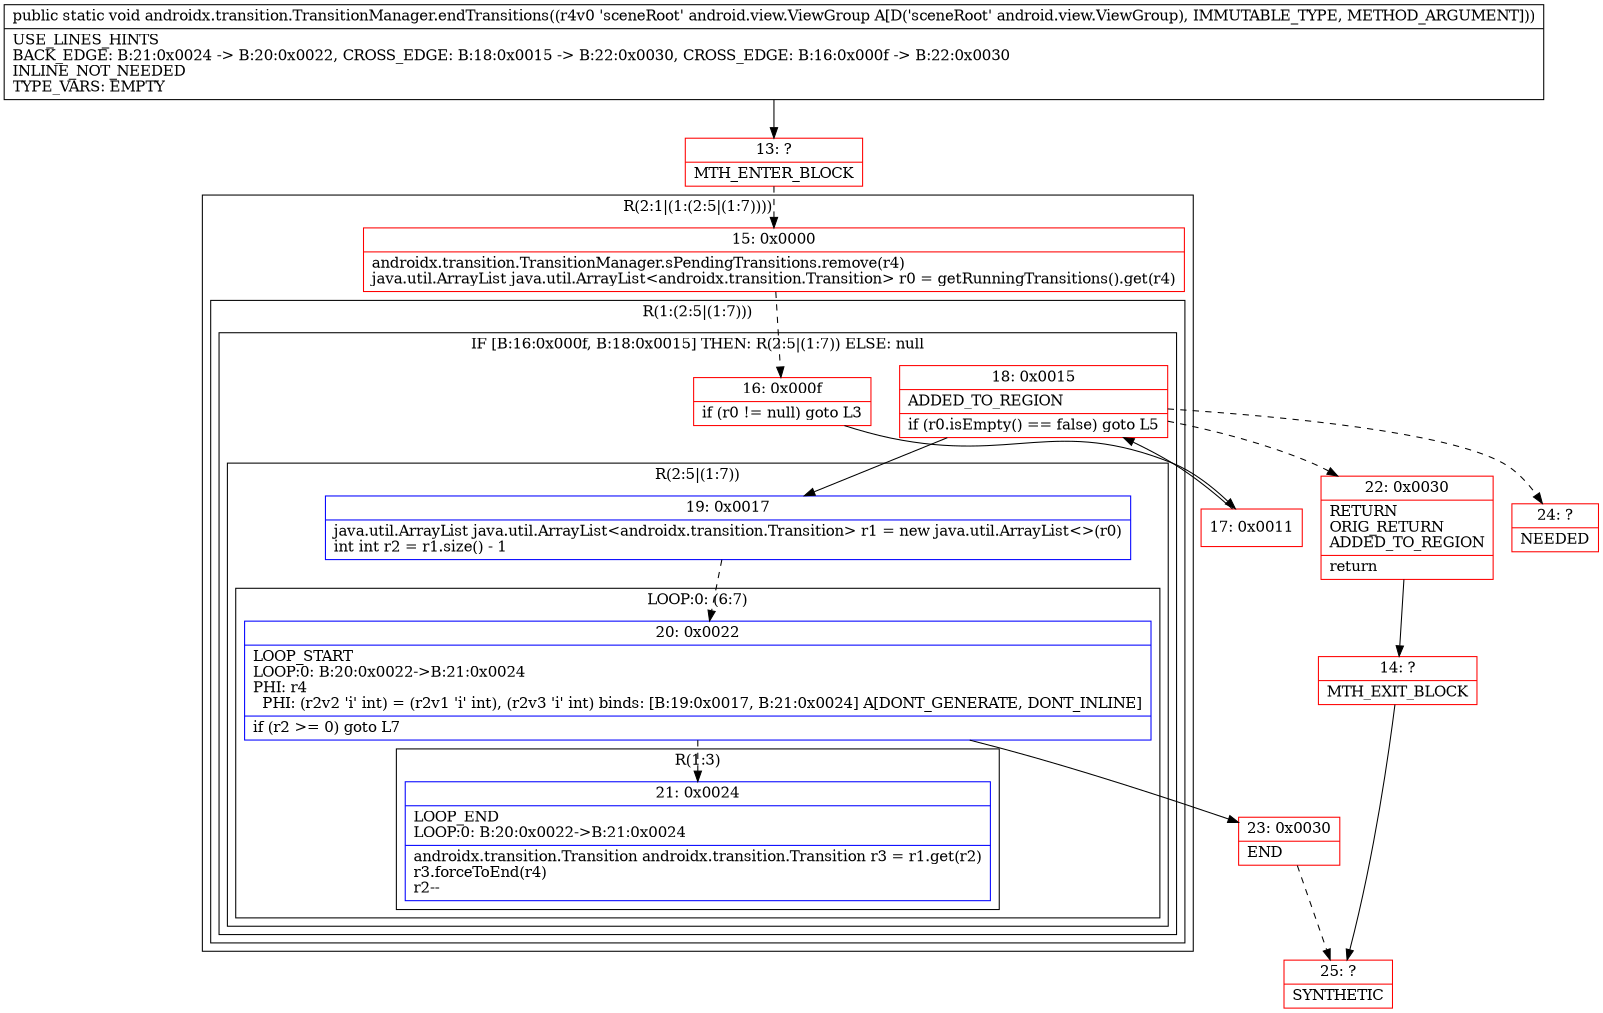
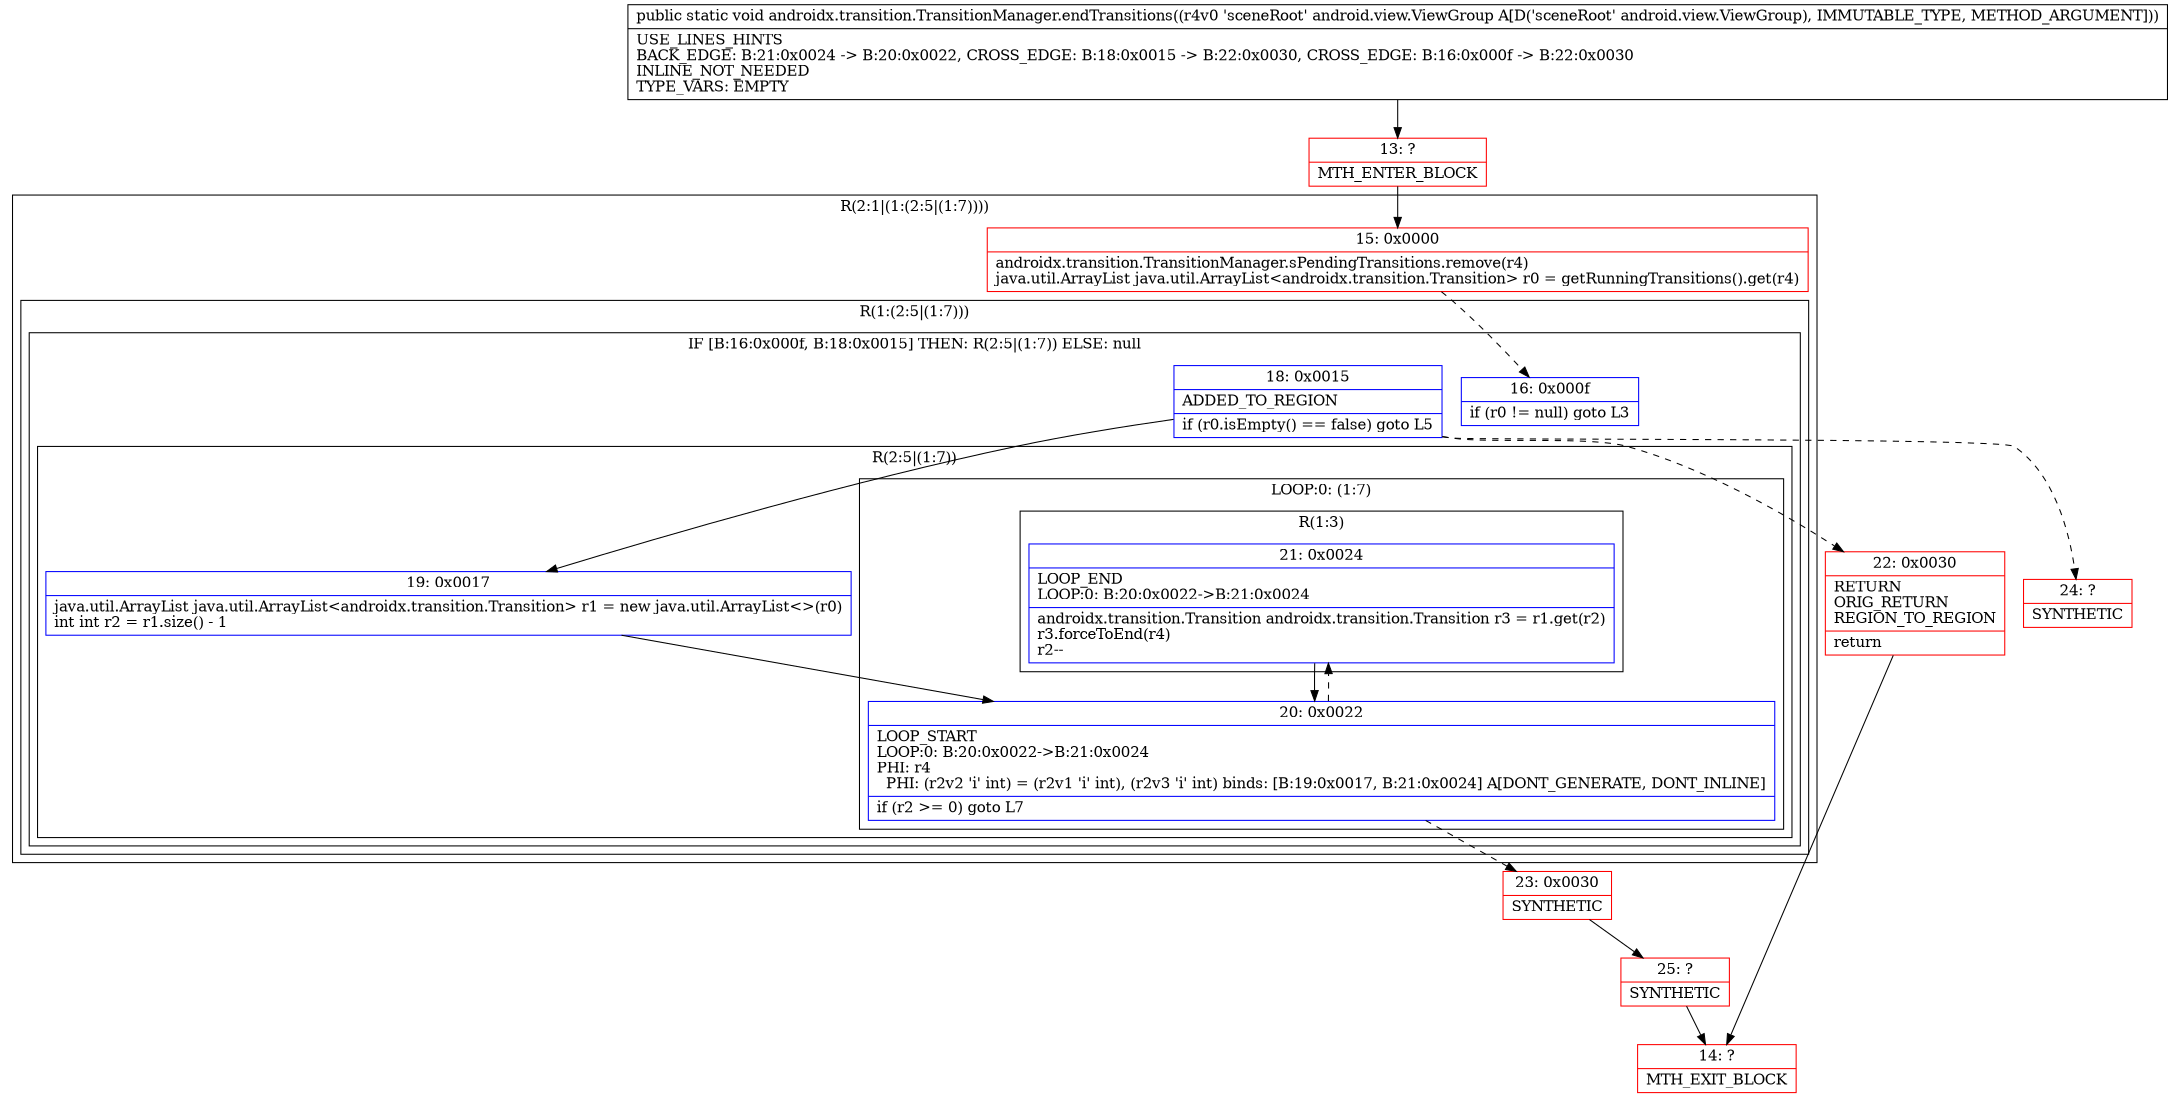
edge "13: ?" -> "15: 0x0000": style dashed -> solid
node "16: 0x000f": color red -> blue
node "18: 0x0015": color red -> blue
node "17: 0x0011": removed
node "24: ?": text "NEEDED" -> "SYNTHETIC"
node "22: 0x0030": text "ADDED_TO_REGION" -> "REGION_TO_REGION"
edge "19: 0x0017" -> "20: 0x0022": style dashed -> solid
cluster "LOOP:0: (6:7)": label "LOOP:0: (6:7)" -> "LOOP:0: (1:7)"
edge "21: 0x0024" -> "20: 0x0022": added
edge "20: 0x0022" -> "23: 0x0030": style solid -> dashed
edge "14: ?" -> "25: ?": reversed
node "23: 0x0030": text "END" -> "SYNTHETIC"
edge "23: 0x0030" -> "25: ?": style dashed -> solid
